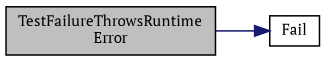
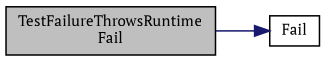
node "TestFailureThrowsRuntime Error": label "TestFailureThrowsRuntime Error" -> "TestFailureThrowsRuntime Fail"
